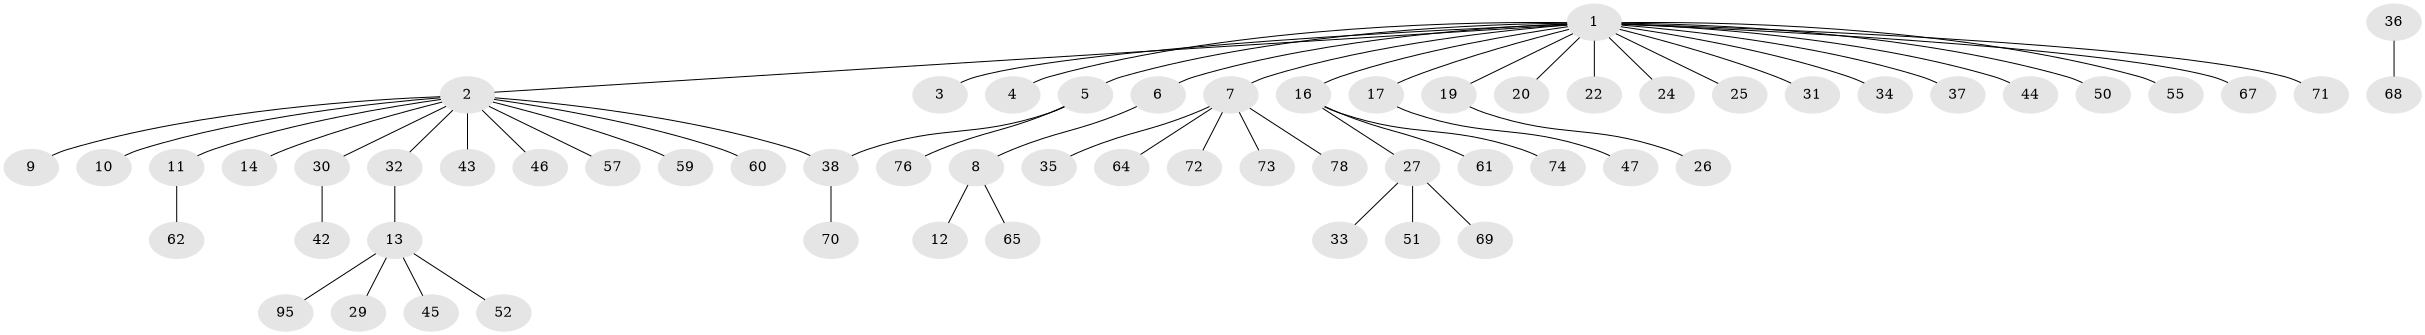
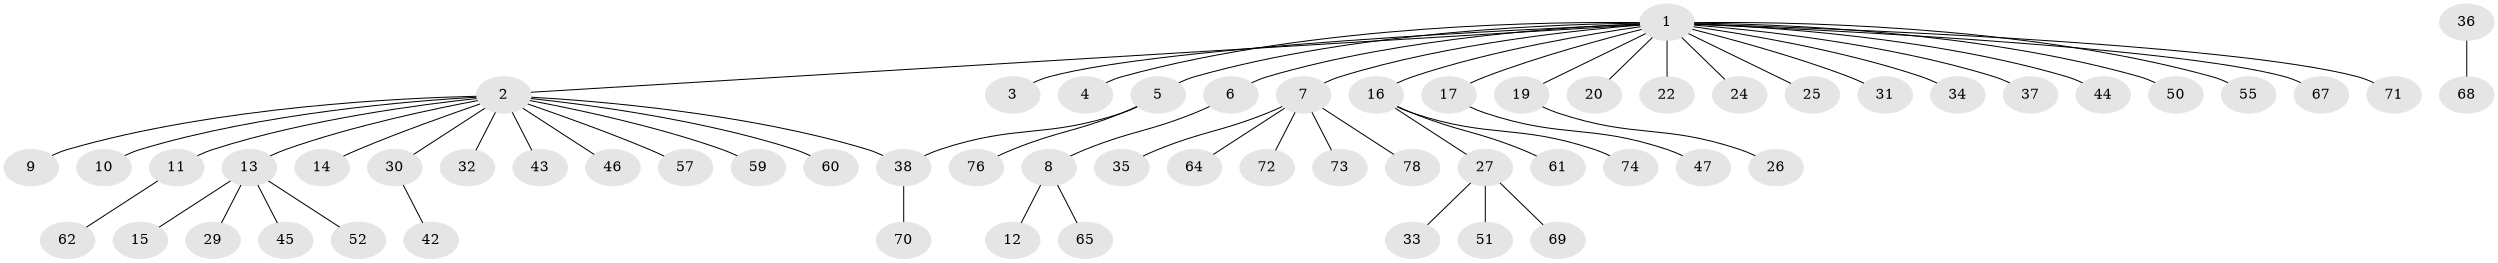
edge "32" -- "13": now "2" -- "13"
node "95": label "95" -> "15"
